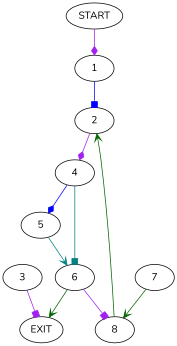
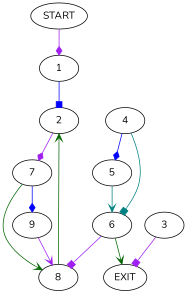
edge "2" -> "4": now "2" -> "7"
node "9": added
